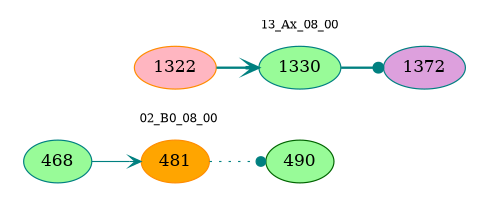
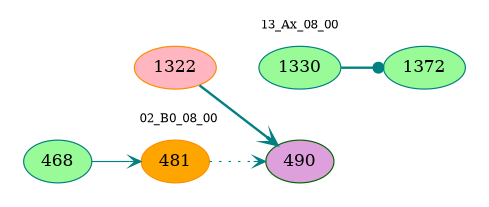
edge "1322" -> "1330": now "1322" -> "490"
node "1372": fillcolor plum -> palegreen
edge "481" -> "490": arrowhead dot -> vee
node "490": fillcolor palegreen -> plum
